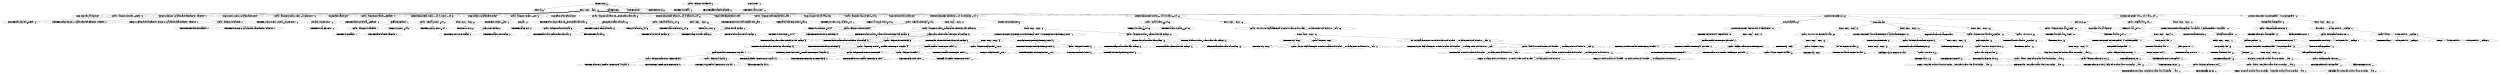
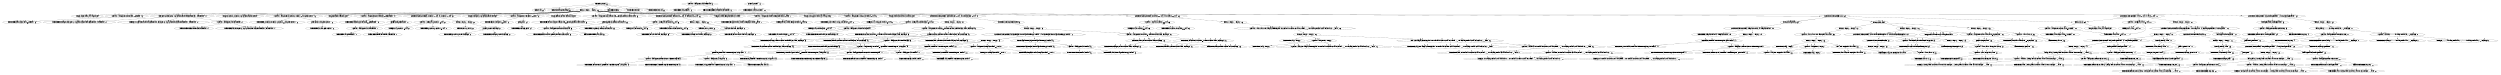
node "(PARAM,Exchange exchange)": added
node "(IDENTIFIER,in,setHeader(METHOD_NAME, prevMethod))": removed
